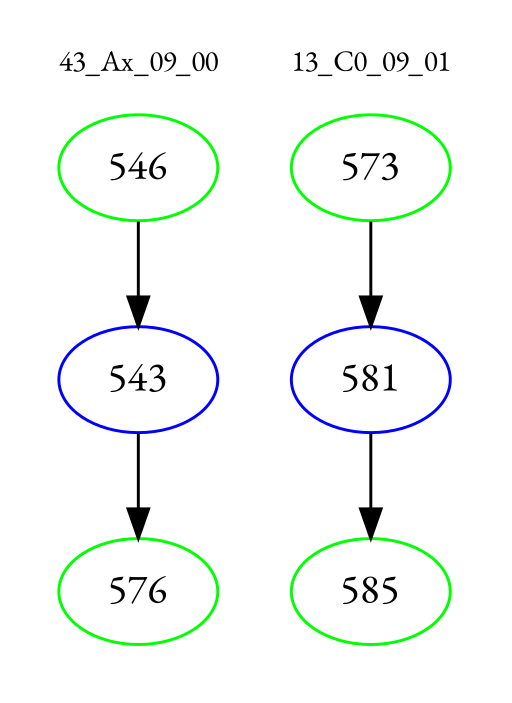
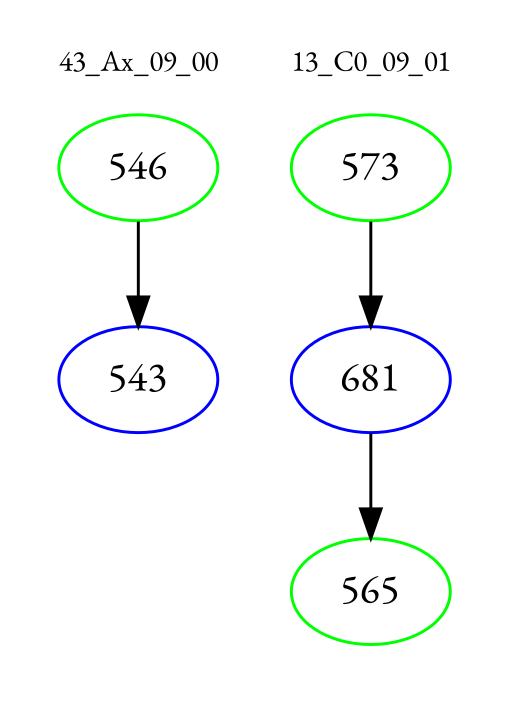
node "581": label "581" -> "681"
node "576": removed
node "585": label "585" -> "565"
